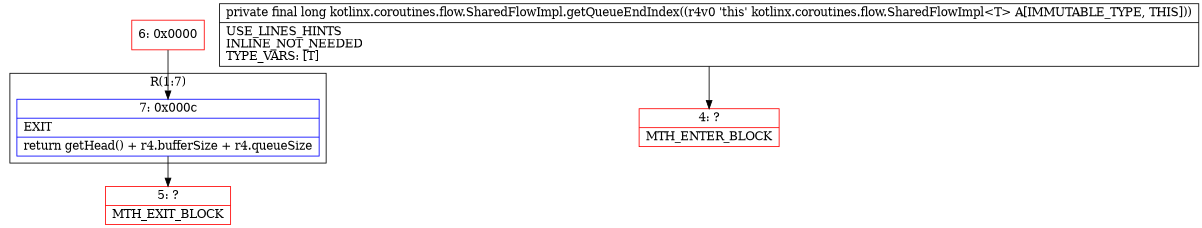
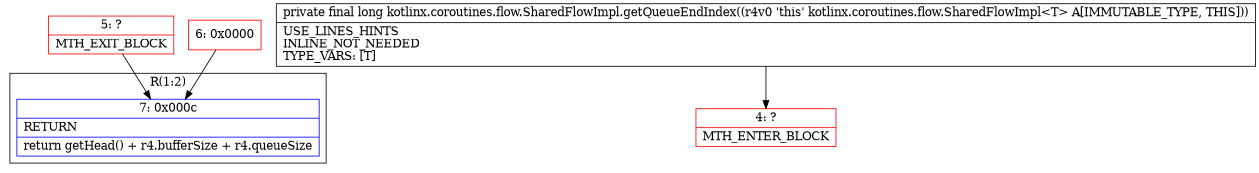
cluster "R(1:7)": label "R(1:7)" -> "R(1:2)"
node "7: 0x000c": text "EXIT" -> "RETURN"
edge "7: 0x000c" -> "5: ?": reversed
